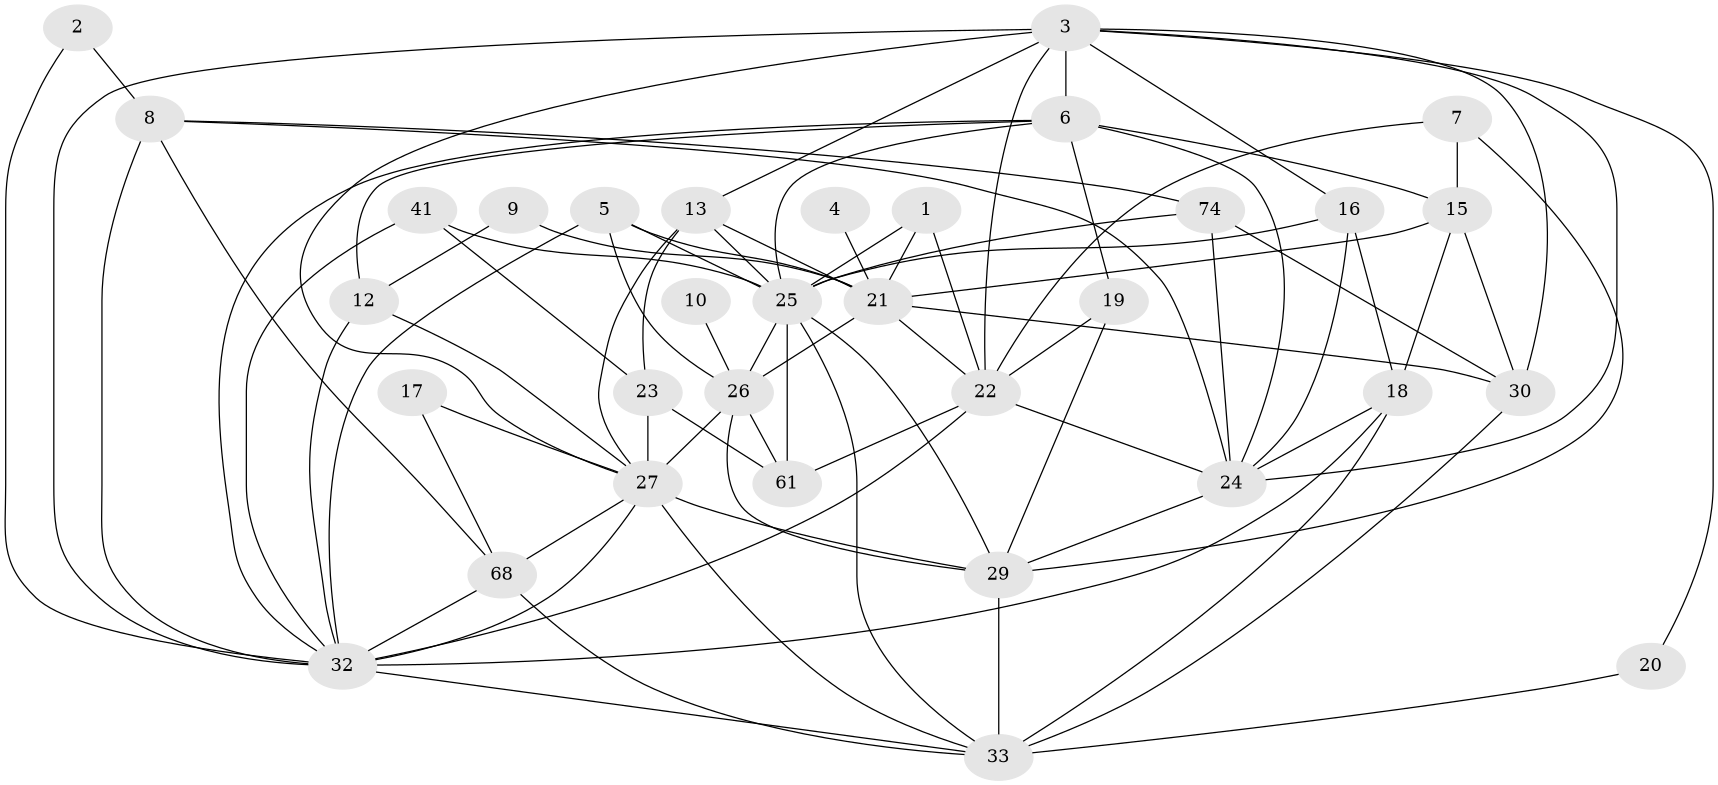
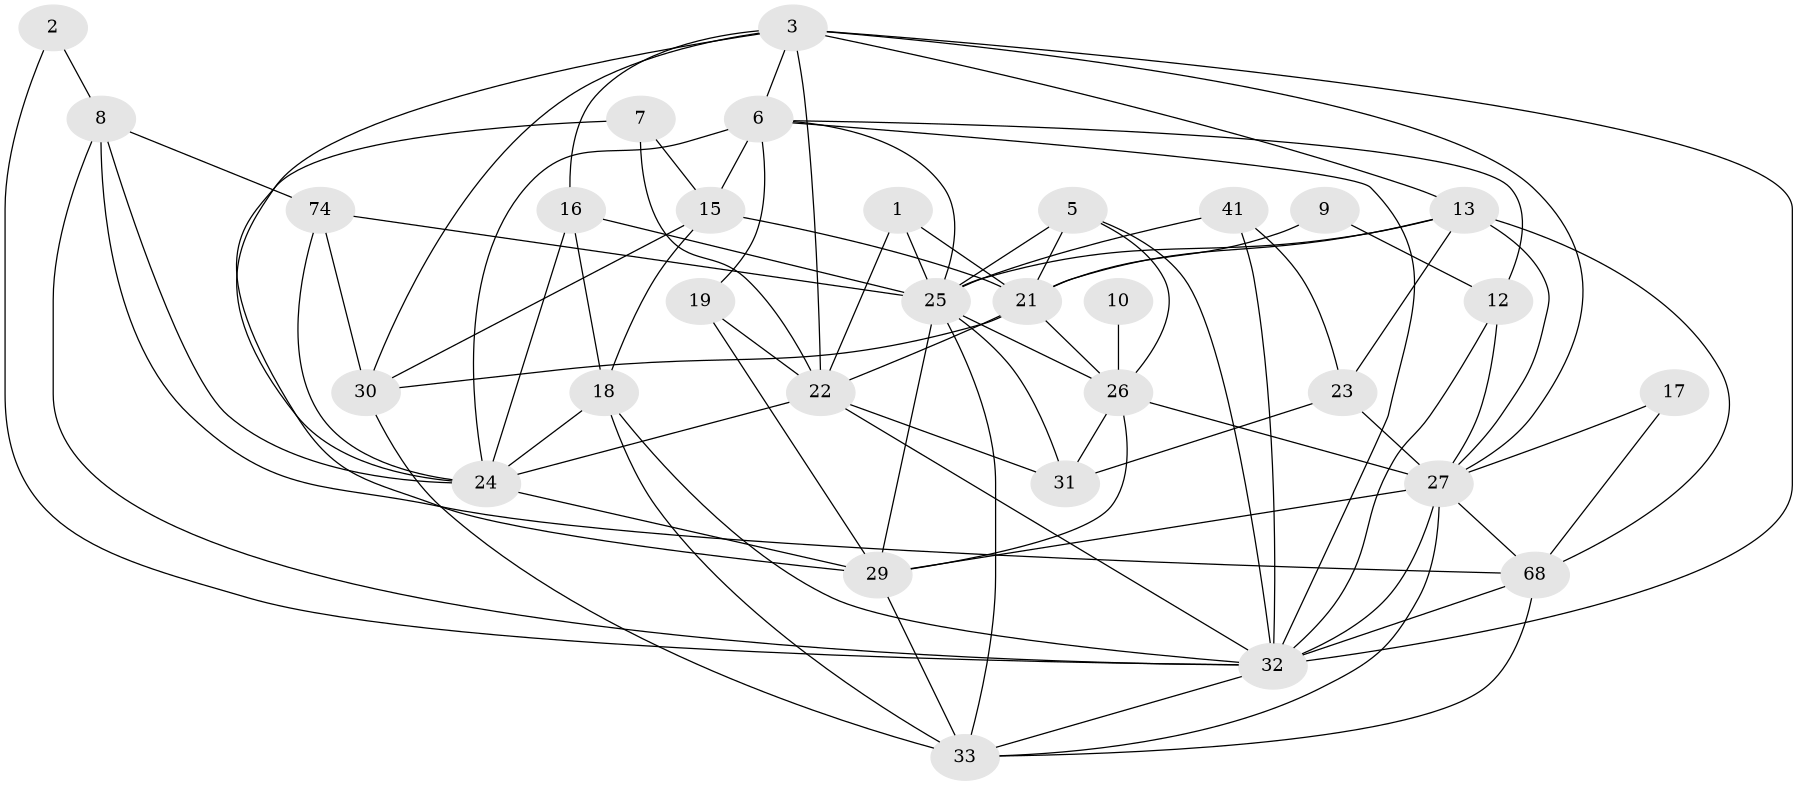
node "4": removed
edge "13" -- "68": added
node "61": label "61" -> "31"
node "20": removed
